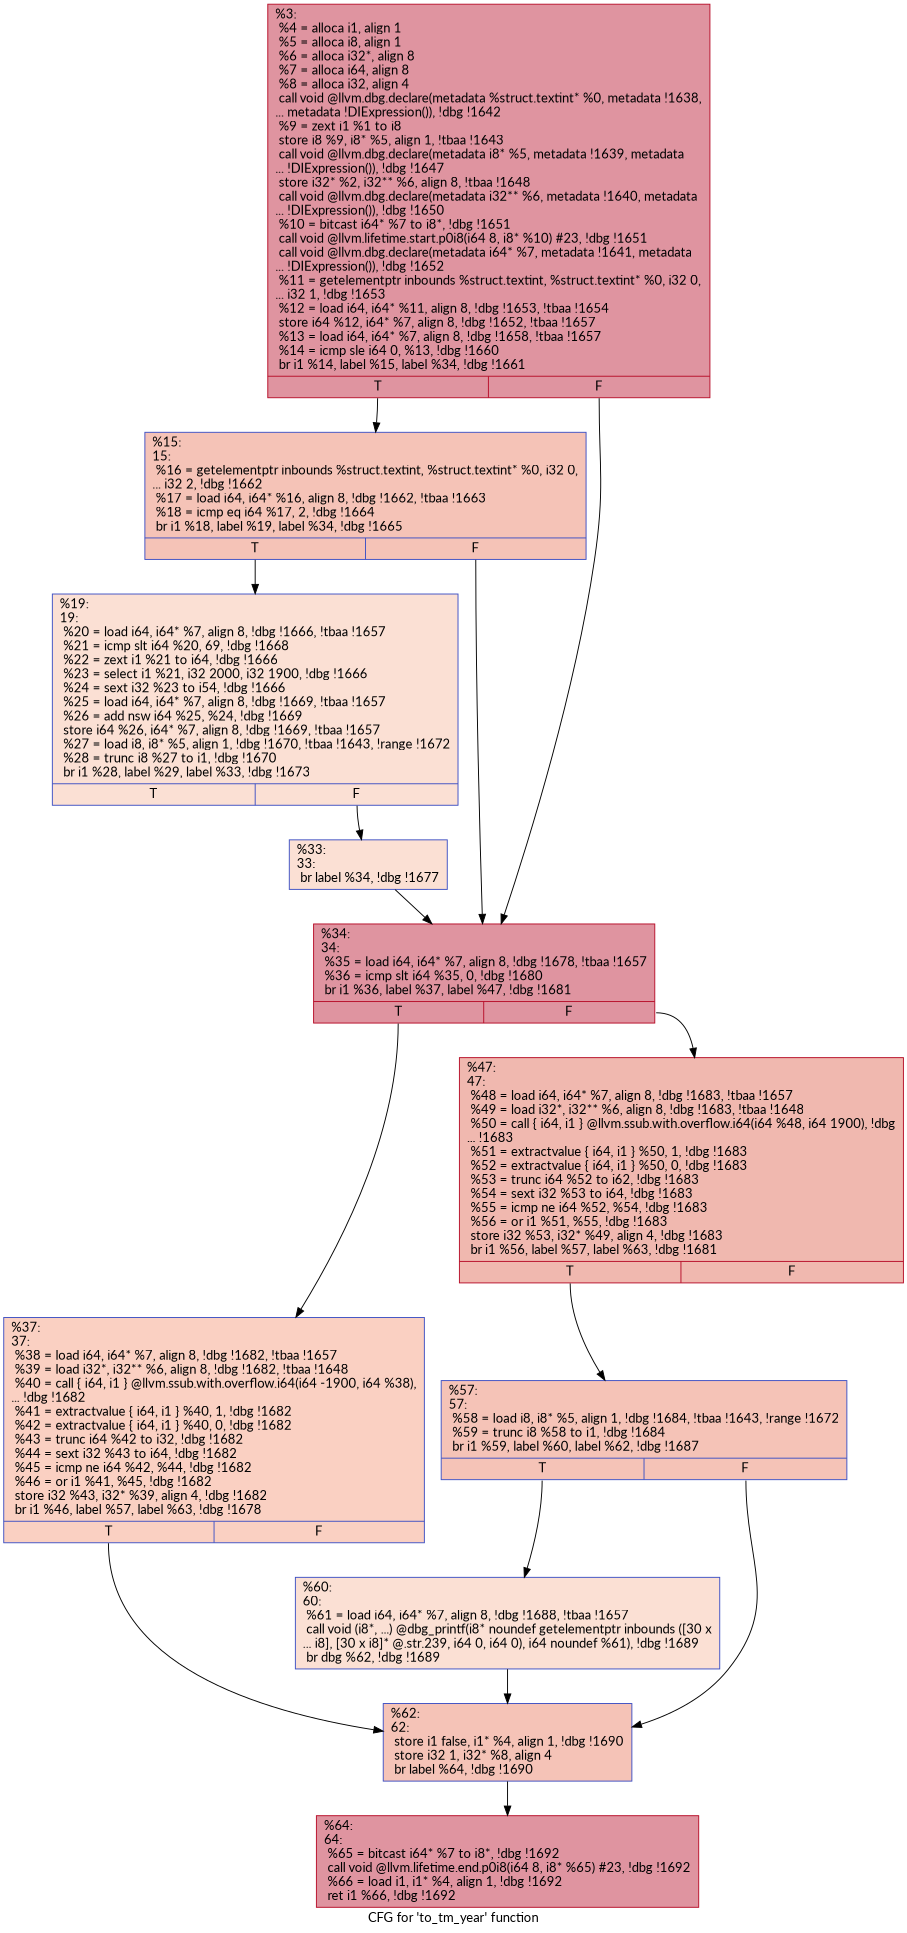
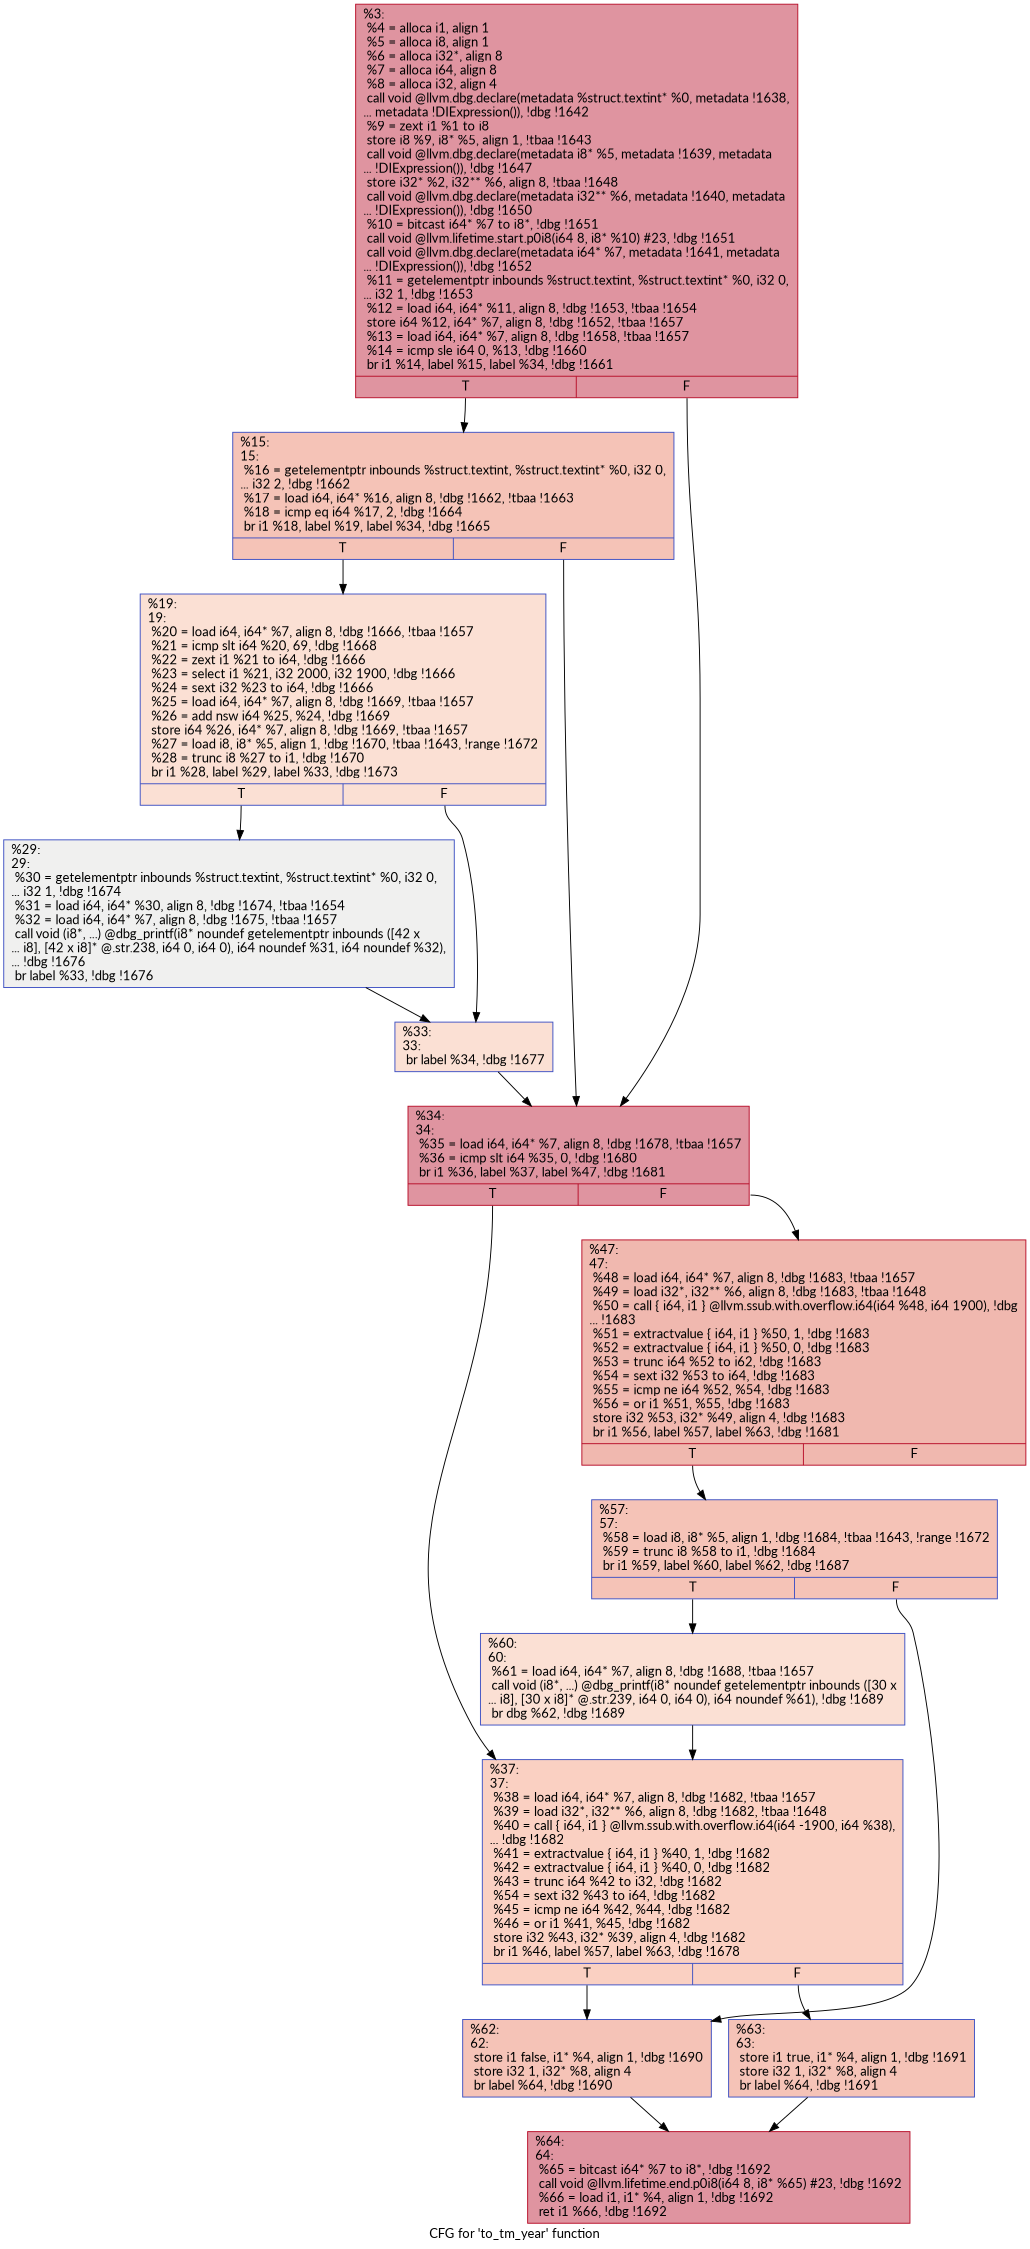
node "%19:": text "%24 = sext i32 %23 to i54, !dbg !1666" -> "%24 = sext i32 %23 to i64, !dbg !1666"
node "%29:": added
node "%37:": text "%44 = sext i32 %43 to i64, !dbg !1682" -> "%54 = sext i32 %43 to i64, !dbg !1682"
edge "%60:" -> "%62:": now "%60:" -> "%37:"
node "%63:": added
